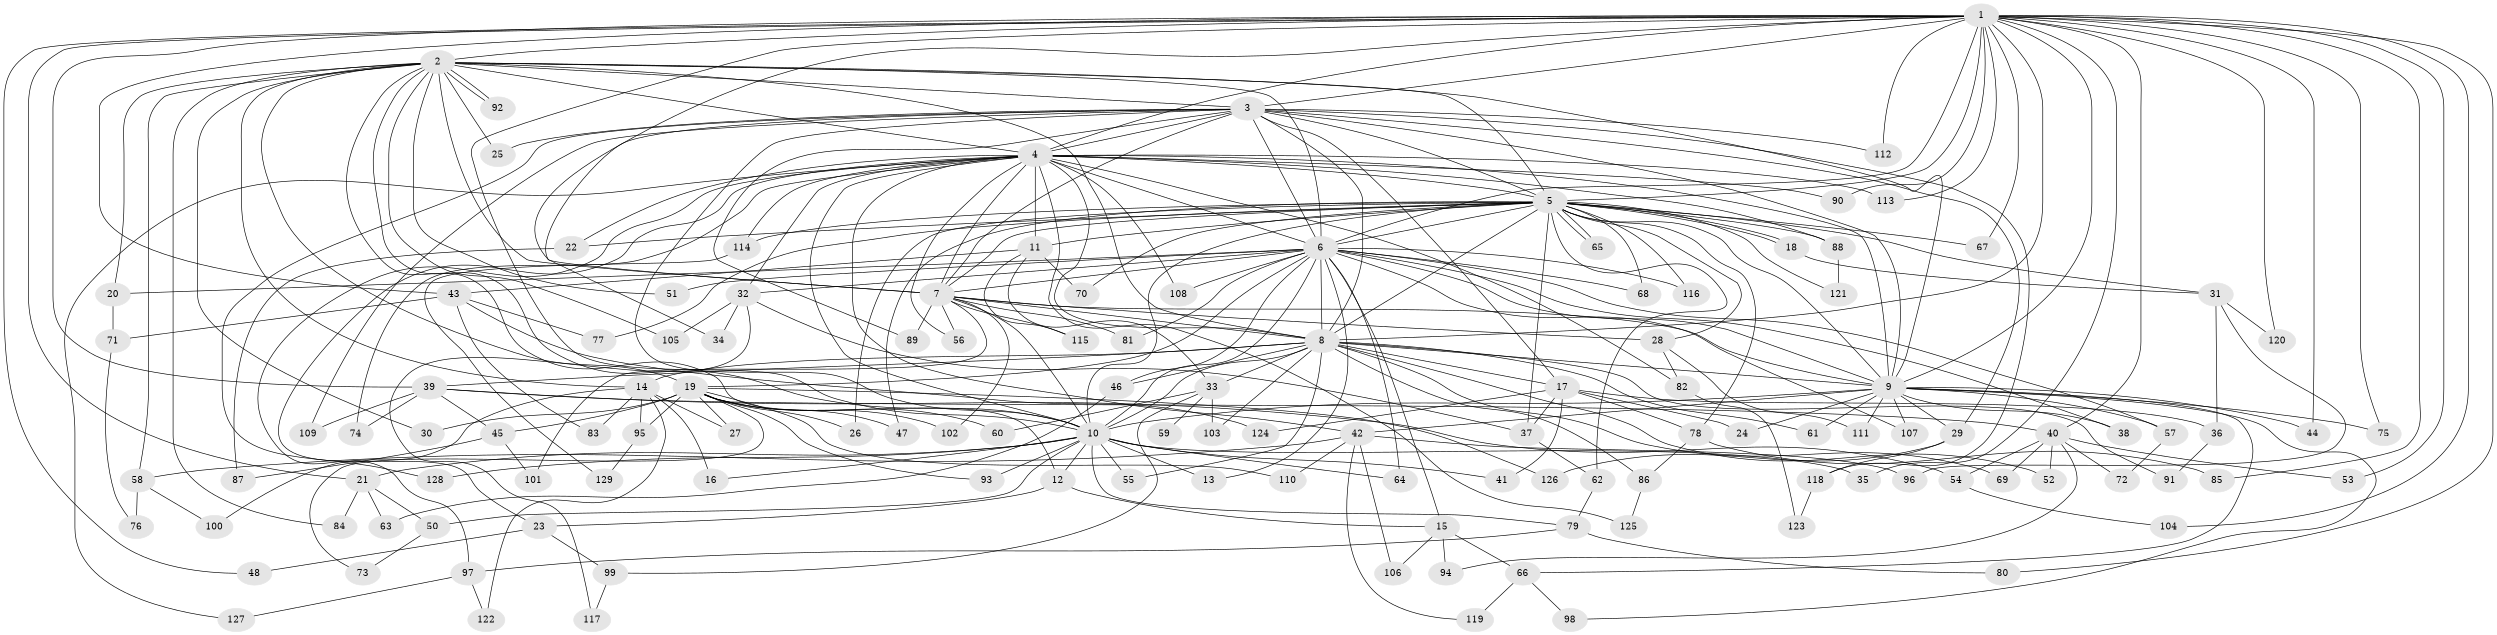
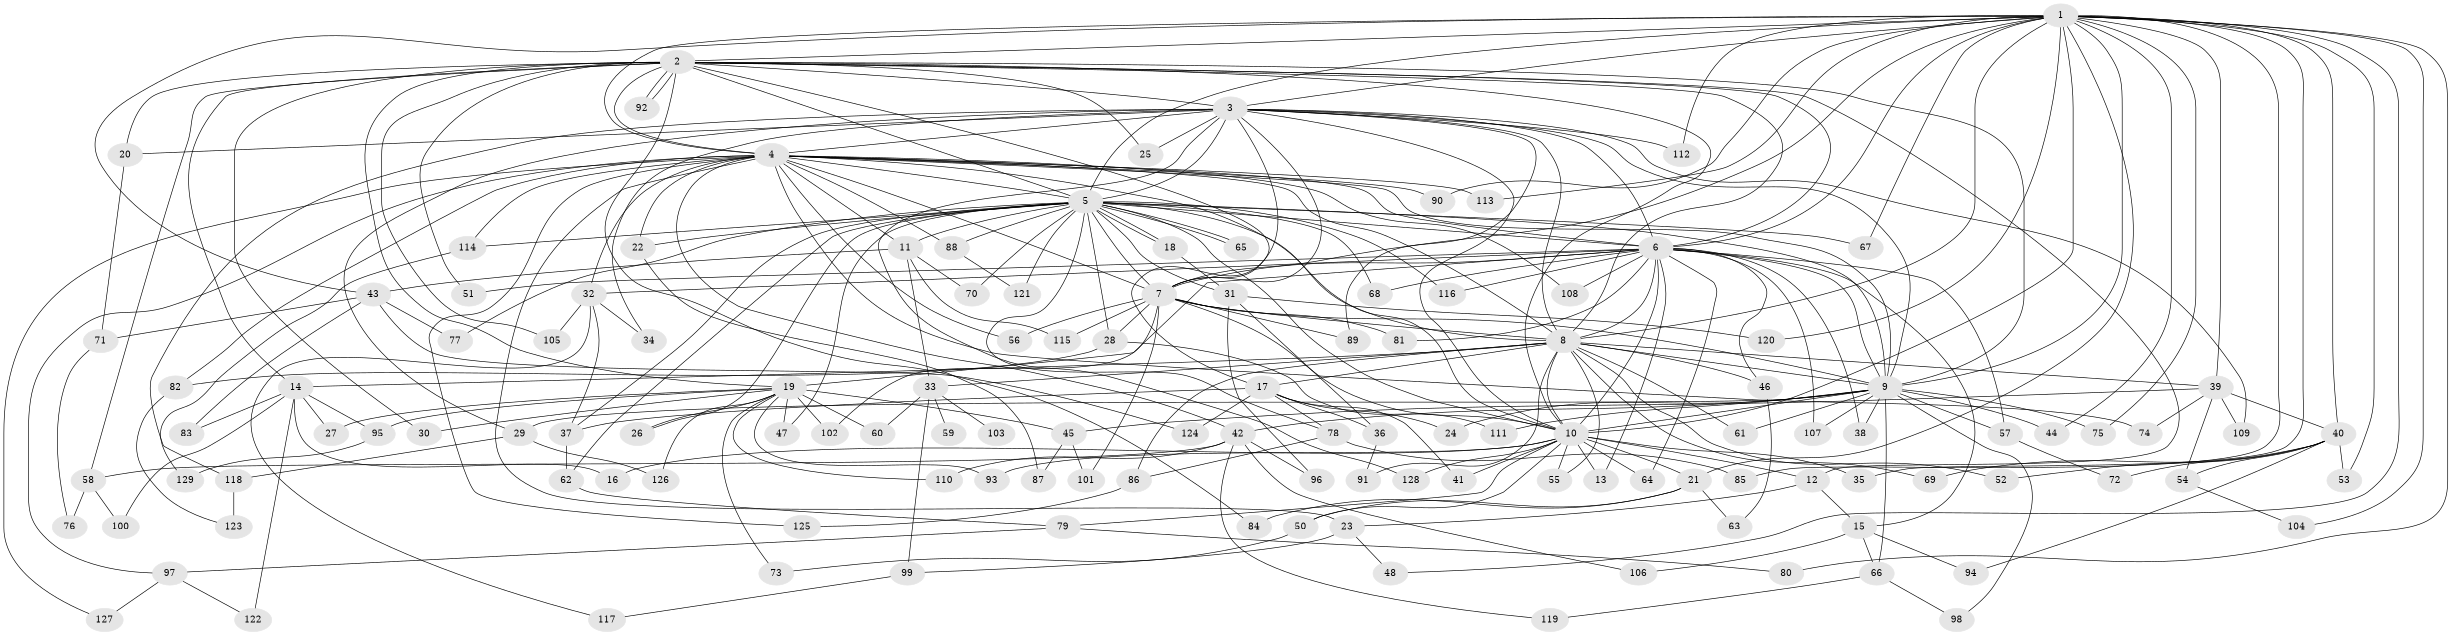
edge "6" -- "20": now "3" -- "20"
edge "8" -- "103": removed
